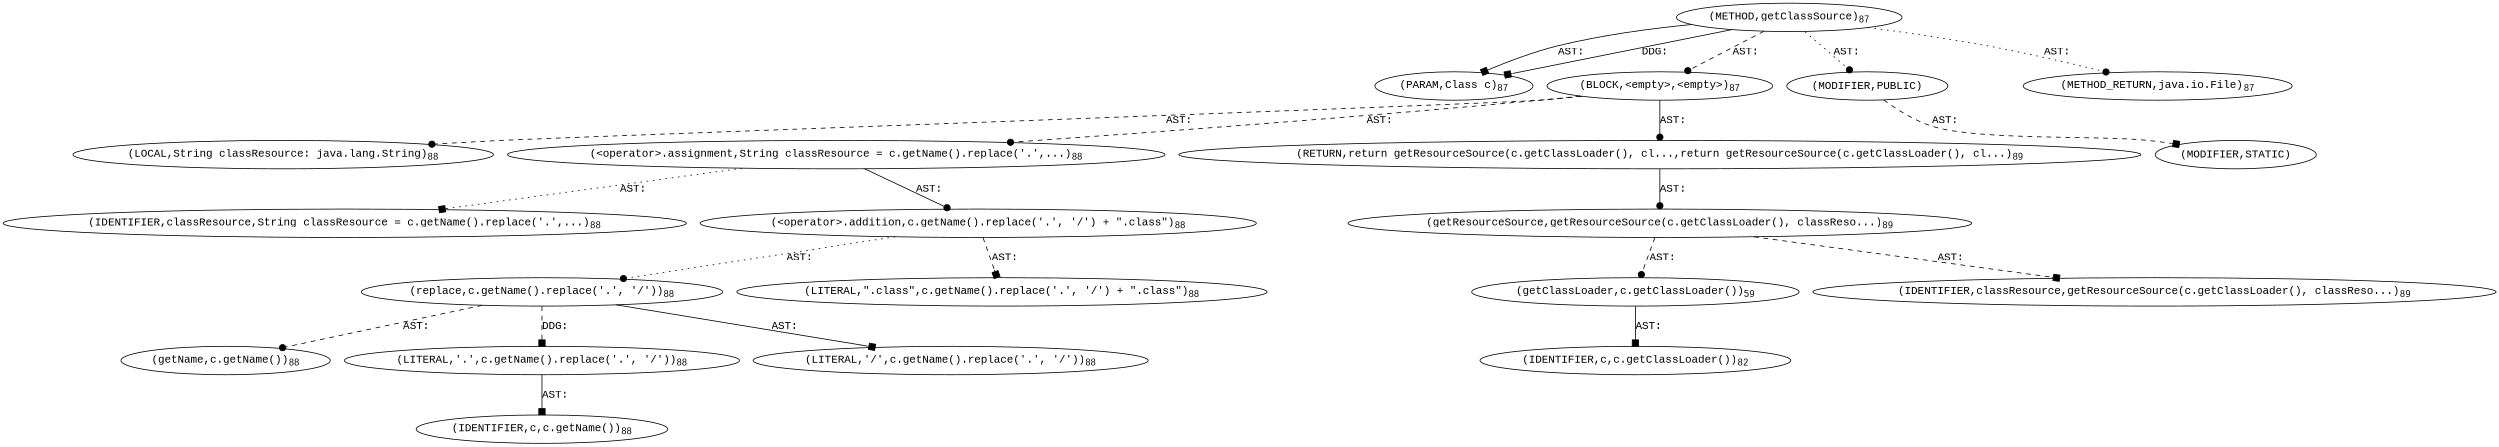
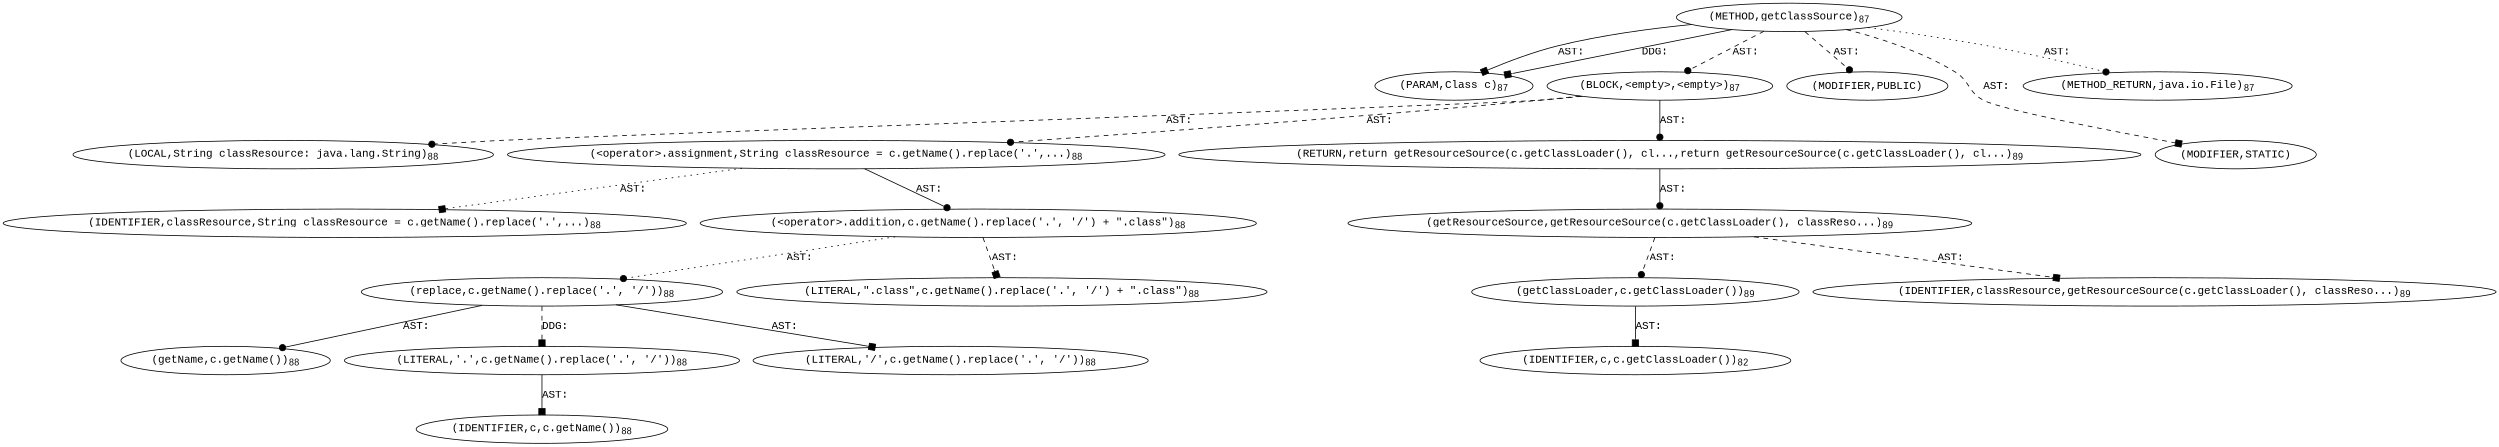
edge "(METHOD,getClassSource)" -> "(MODIFIER,PUBLIC)": style dotted -> dashed
edge "(MODIFIER,PUBLIC)" -> "(MODIFIER,STATIC)": now "(METHOD,getClassSource)" -> "(MODIFIER,STATIC)"
node "(getClassLoader,c.getClassLoader())": text "59" -> "89"
edge "(replace,c.getName().replace('.', '/'))" -> "(getName,c.getName())": style dashed -> solid
